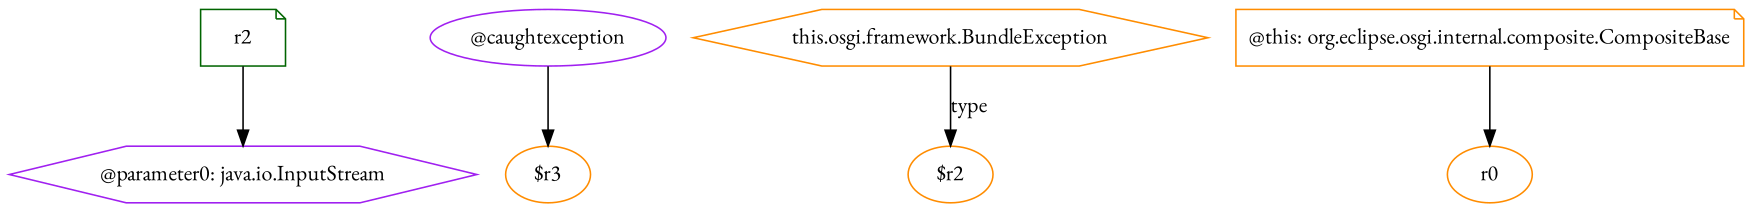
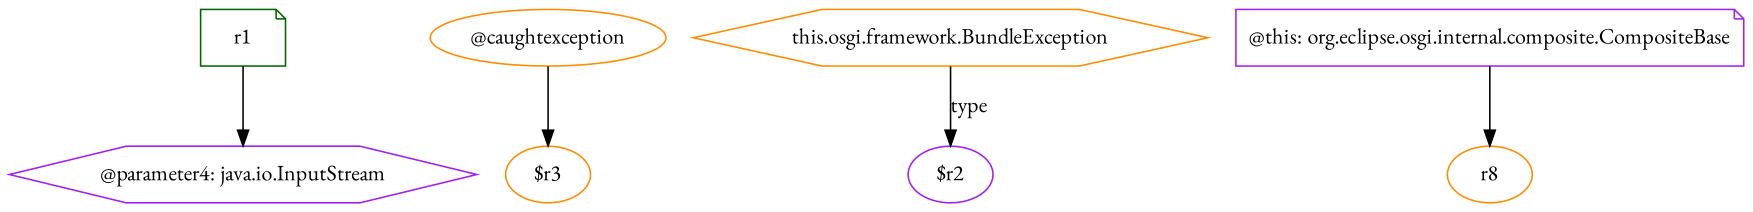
node "r2": label "r2" -> "r1"
node "@caughtexception": color purple -> darkorange
node "@this: org.eclipse.osgi.internal.composite.CompositeBase": color darkorange -> purple
node "@parameter0: java.io.InputStream": label "@parameter0: java.io.InputStream" -> "@parameter4: java.io.InputStream"
node "$r2": color darkorange -> purple
node "r0": label "r0" -> "r8"
